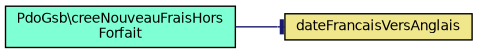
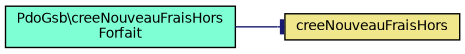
node "dateFrancaisVersAnglais": label "dateFrancaisVersAnglais" -> "creeNouveauFraisHors"
